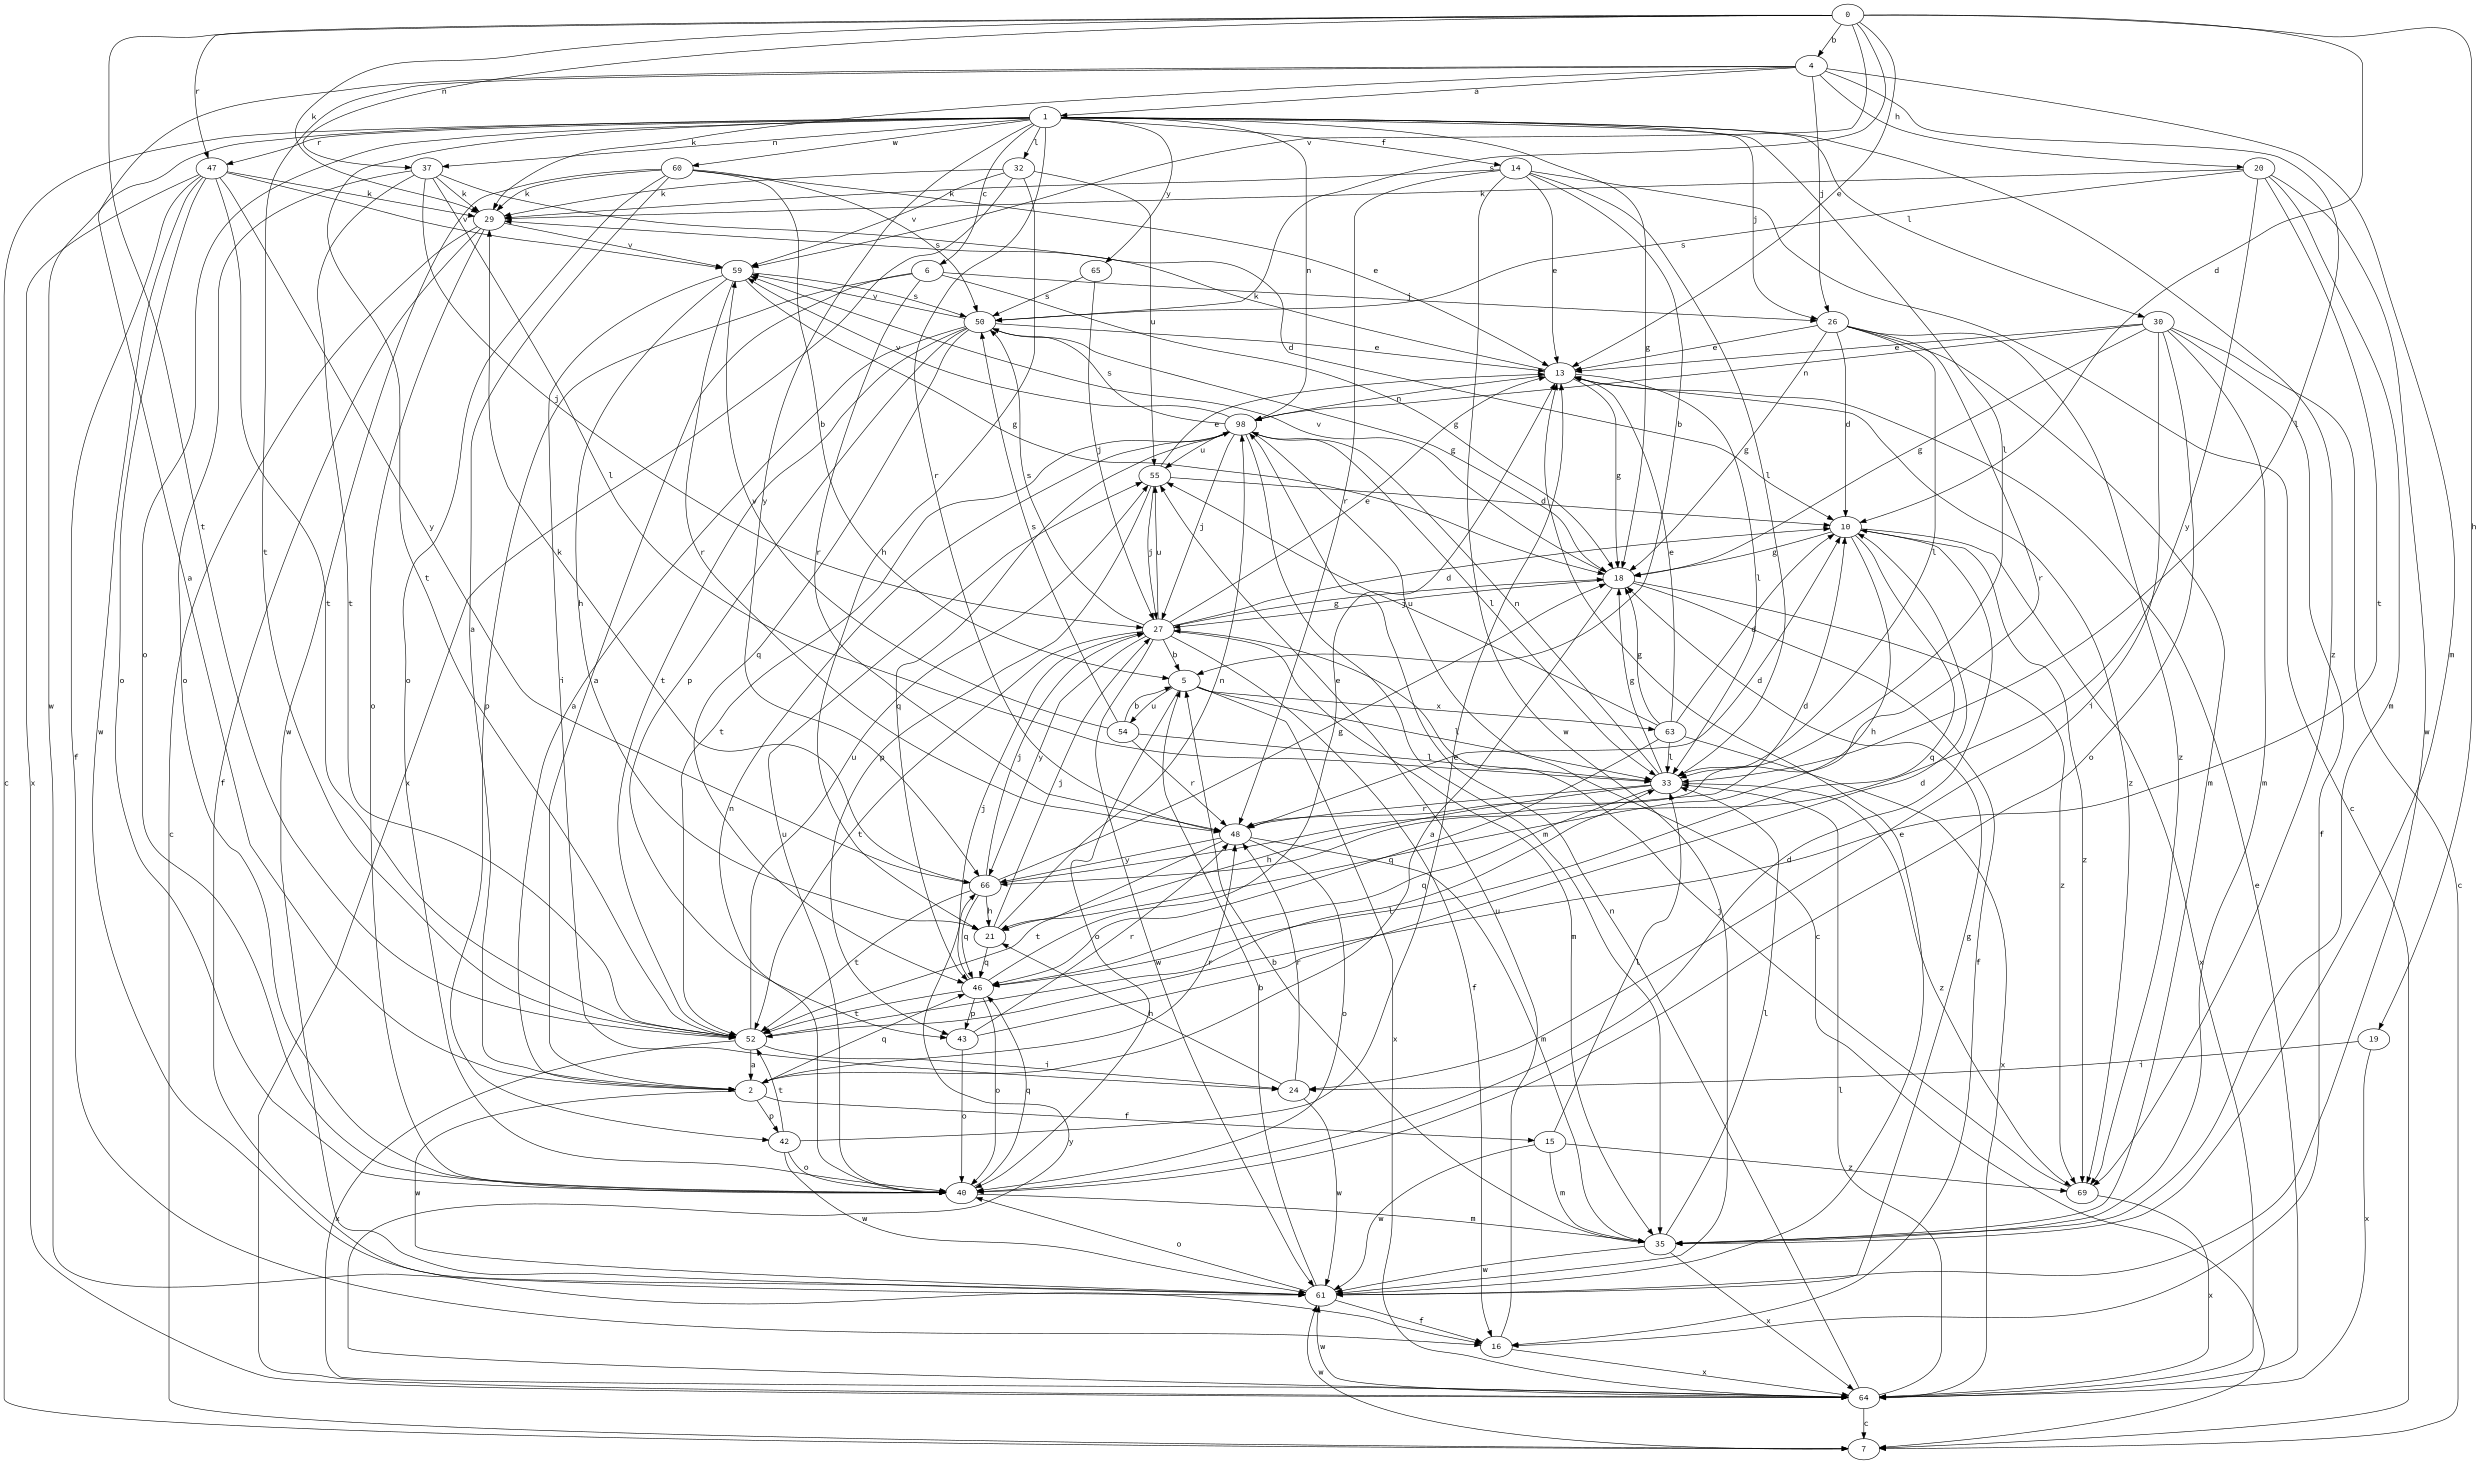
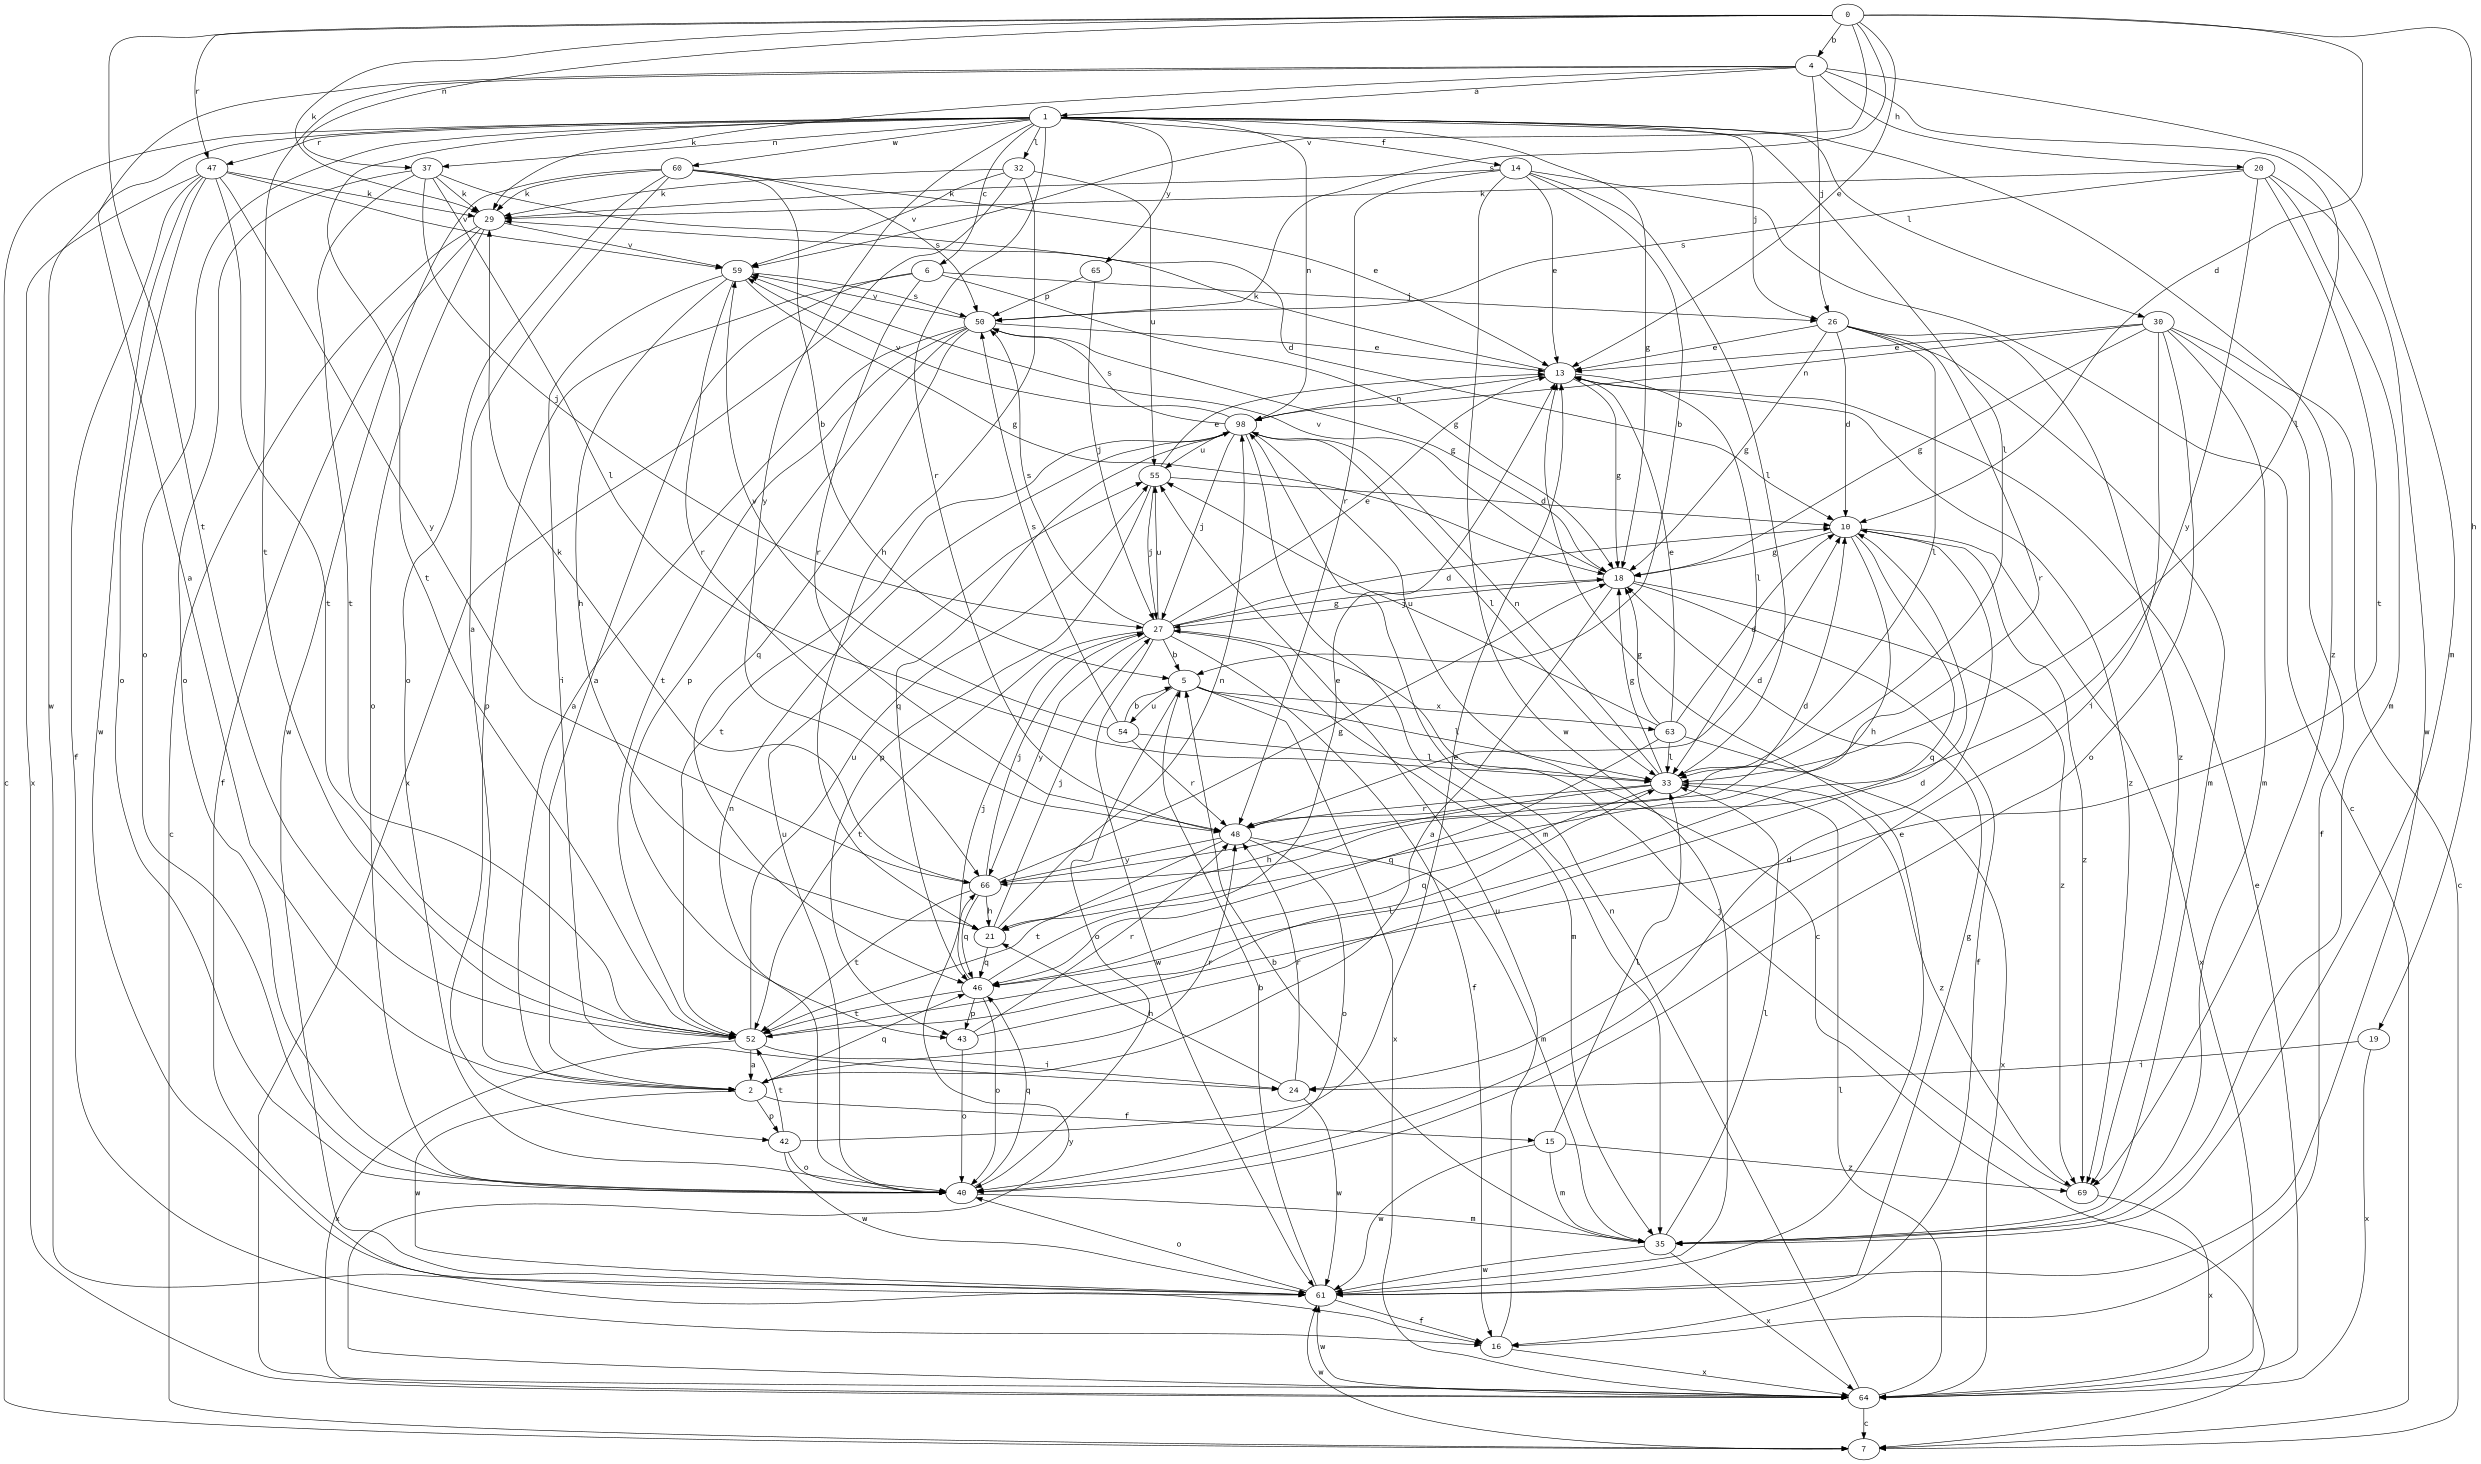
edge "65" -> "50": label "s" -> "p"
